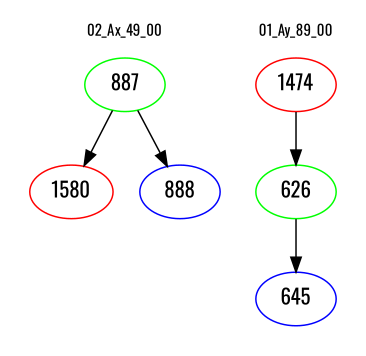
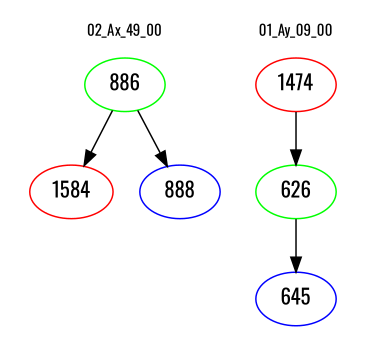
cluster "01_Ay_89_00": label "01_Ay_89_00" -> "01_Ay_09_00"
node "887": label "887" -> "886"
node "1580": label "1580" -> "1584"
